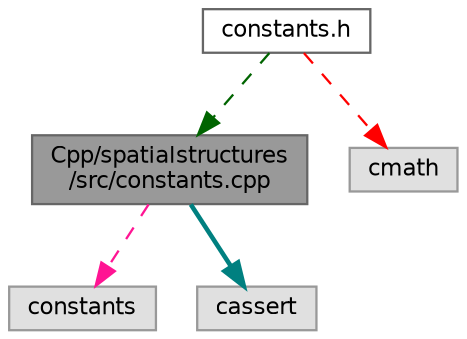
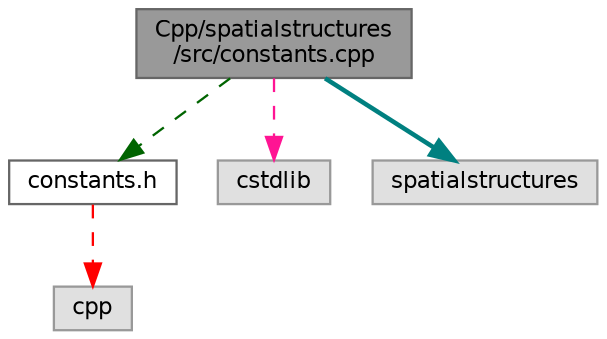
edge "constants.h" -> "Cpp/spatialstructures /src/constants.cpp": reversed
node "cmath": label "cmath" -> "cpp"
node "constants": label "constants" -> "cstdlib"
node "cassert": label "cassert" -> "spatialstructures"
